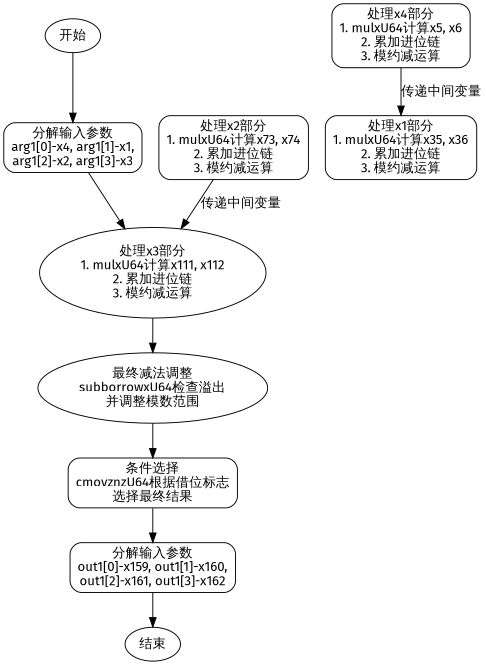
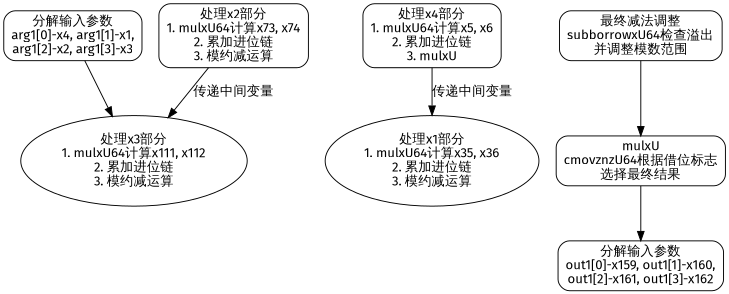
node "开始": removed
node "处理x4部分 1. mulxU64计算x5, x6 2. 累加进位链 3. 模约减运算": label "处理x4部分 1. mulxU64计算x5, x6 2. 累加进位链 3. 模约减运算" -> "处理x4部分 1. mulxU64计算x5, x6 2. 累加进位链 3. mulxU"
node "处理x1部分 1. mulxU64计算x35, x36 2. 累加进位链 3. 模约减运算": shape box -> ellipse
edge "处理x3部分 1. mulxU64计算x111, x112 2. 累加进位链 3. 模约减运算" -> "最终减法调整 subborrowxU64检查溢出 并调整模数范围": removed
node "最终减法调整 subborrowxU64检查溢出 并调整模数范围": shape ellipse -> box
node "条件选择 cmovznzU64根据借位标志 选择最终结果": label "条件选择 cmovznzU64根据借位标志 选择最终结果" -> "mulxU cmovznzU64根据借位标志 选择最终结果"
node "结束": removed
